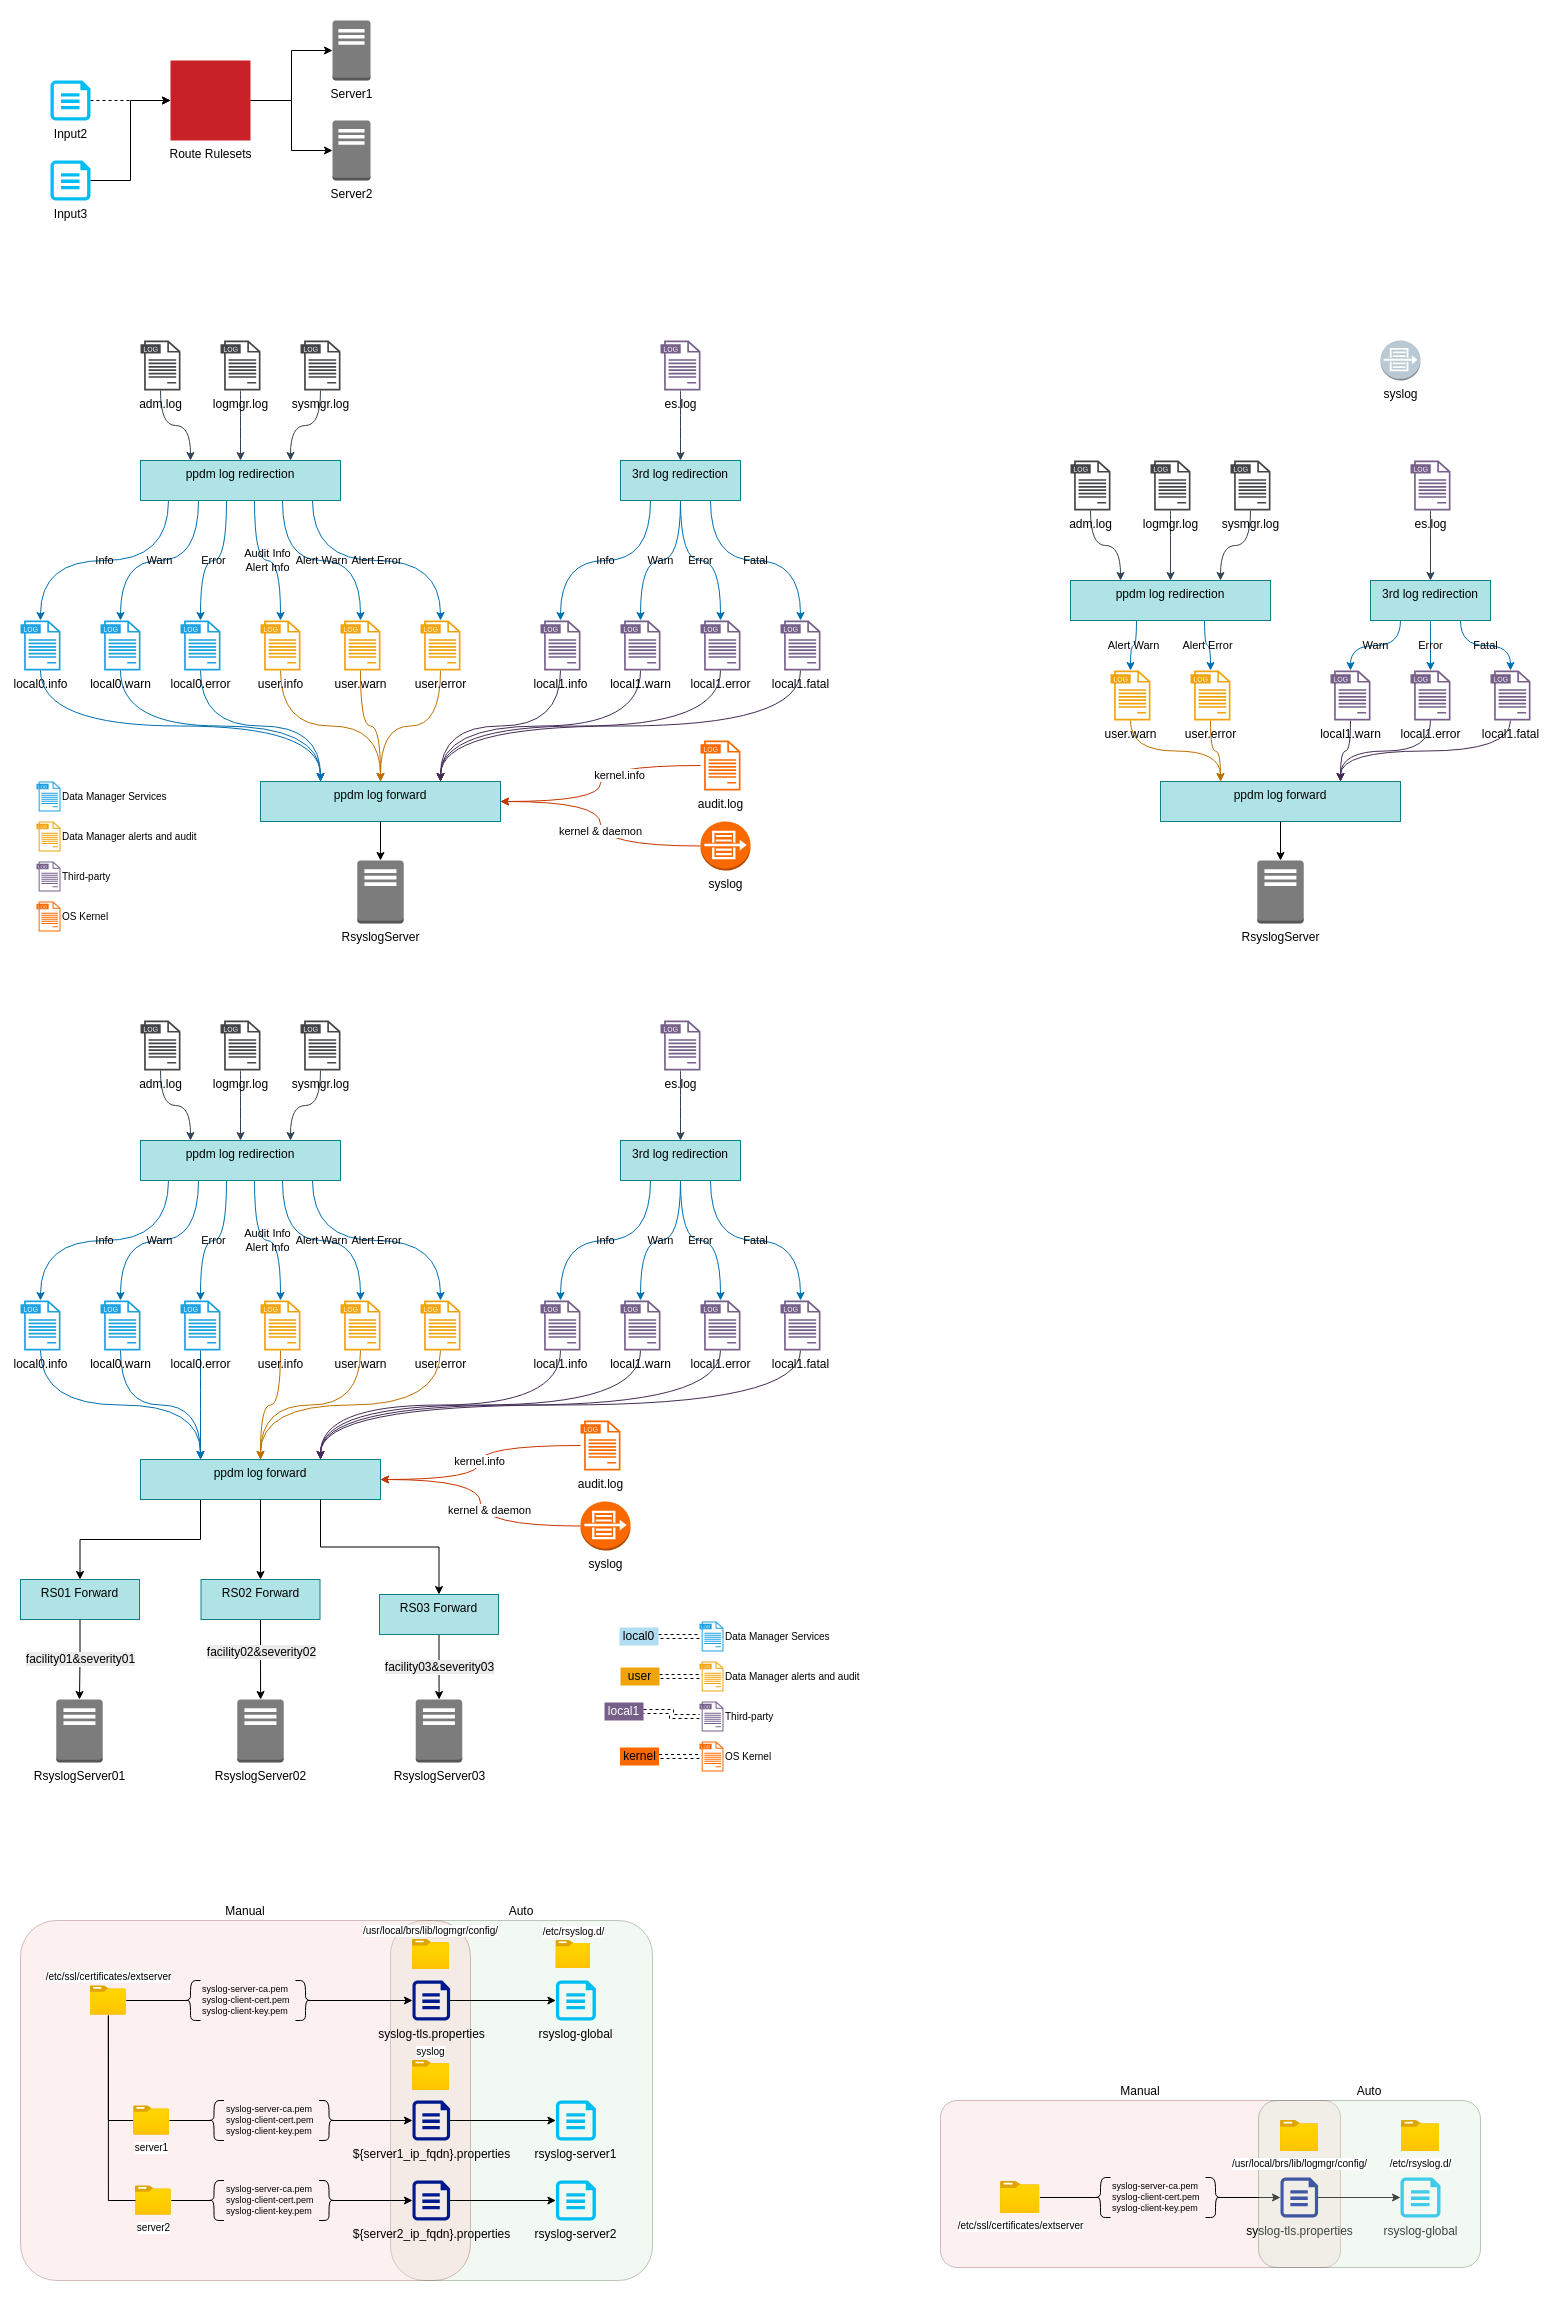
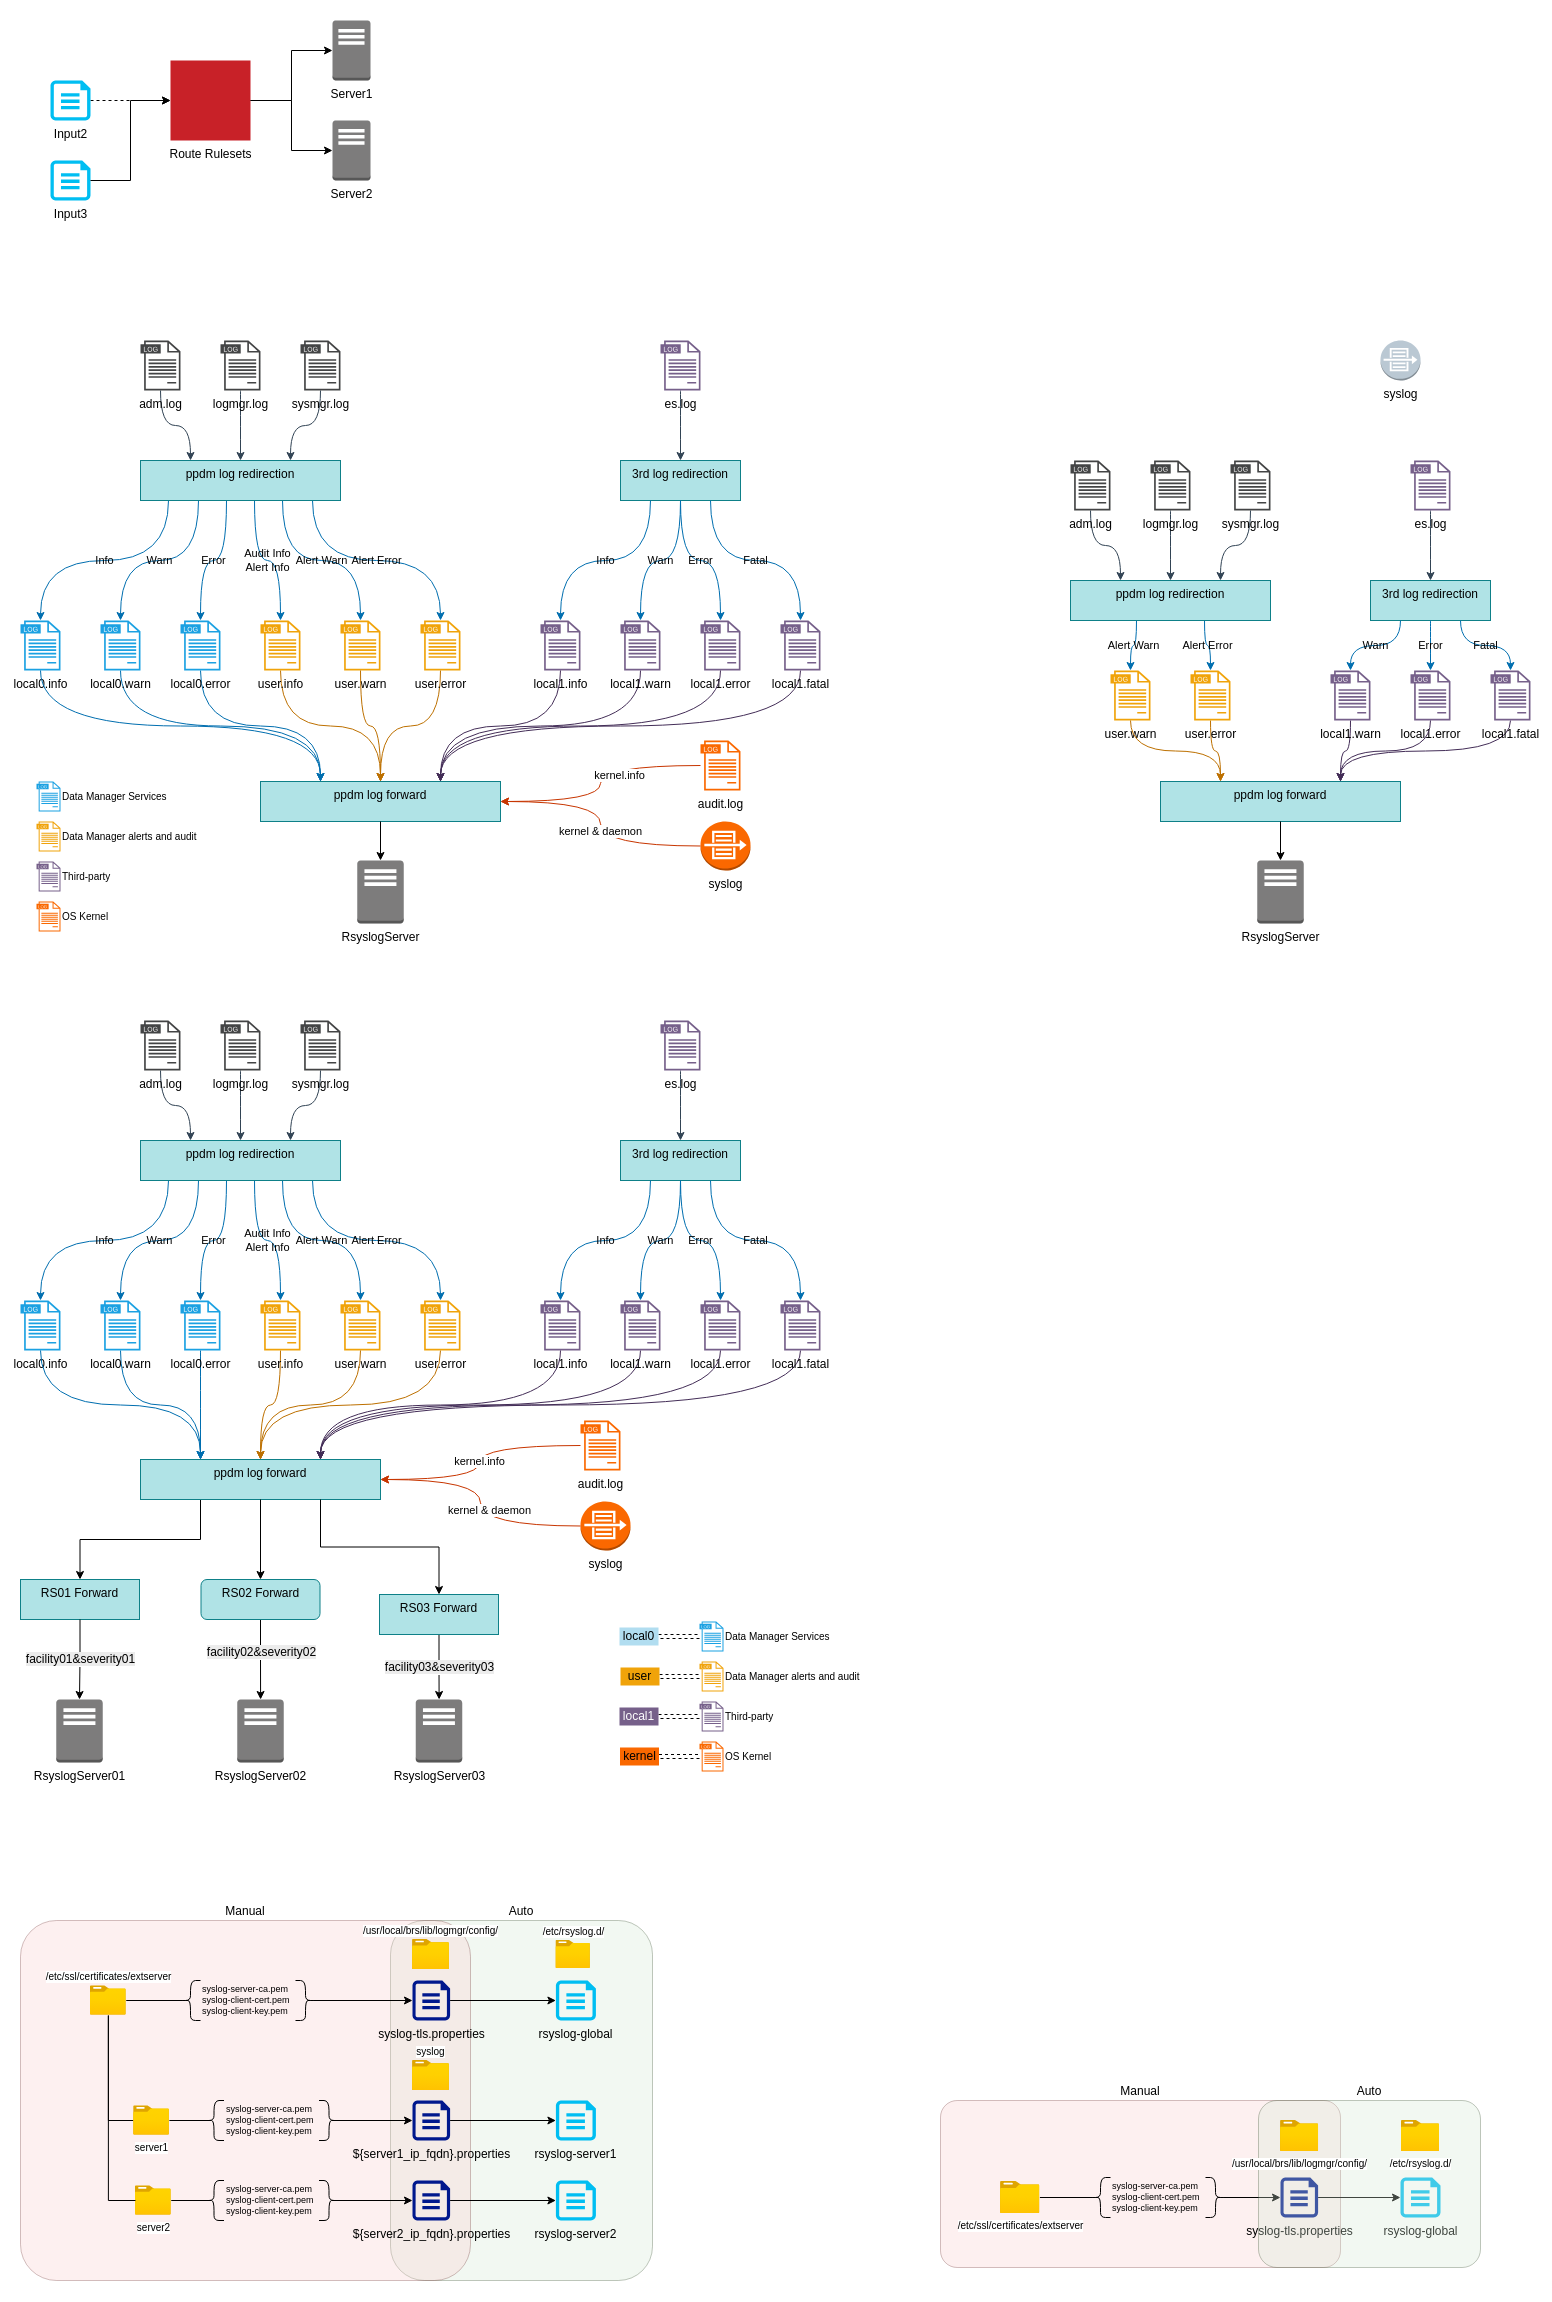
node "RS02 Forward": shape rectangle -> rounded rectangle
node "local1": moved (624, 1712) -> (639, 1717)
